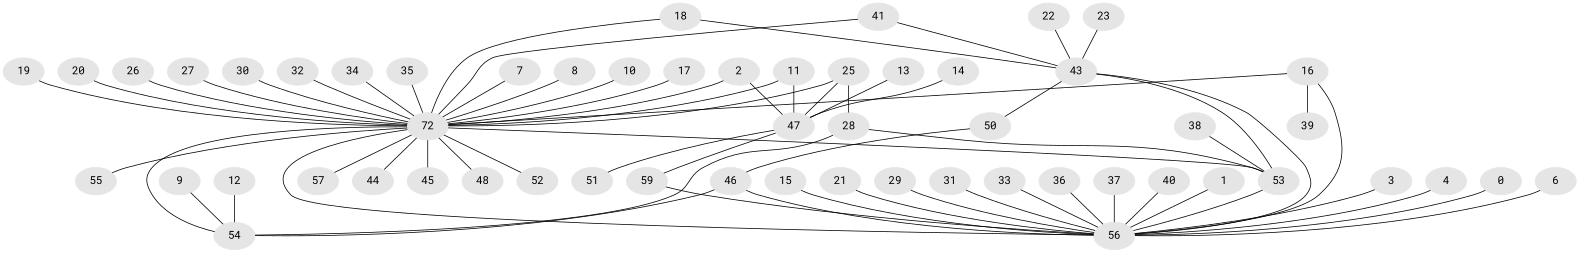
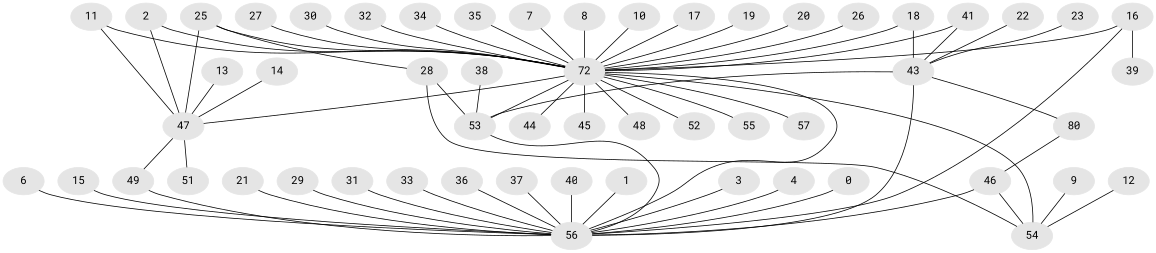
edge "72" -- "47": added
node "50": label "50" -> "80"
node "59": label "59" -> "49"
